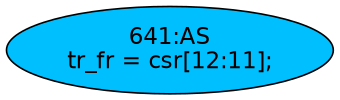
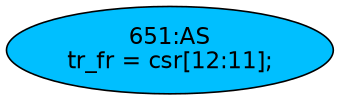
node "641:AS tr_fr = csr[12:11];": label "641:AS tr_fr = csr[12:11];" -> "651:AS tr_fr = csr[12:11];"
